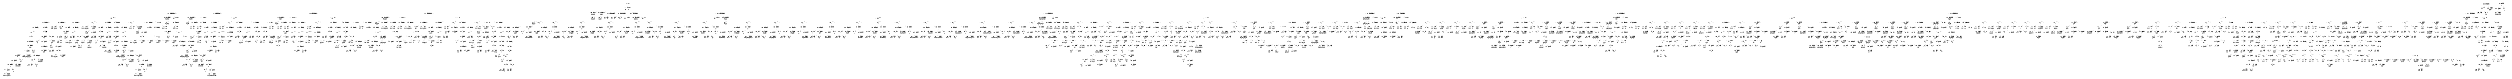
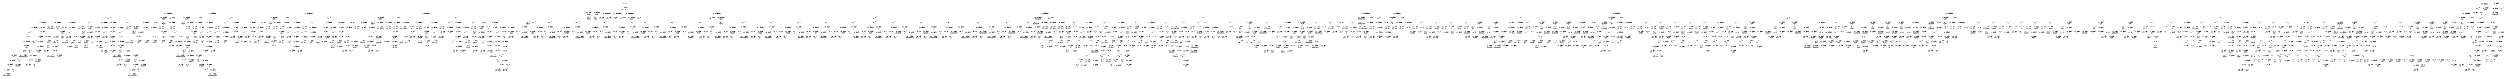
node "215807": added
node "216775": text "IfThenStatement" -> "BinOP"
